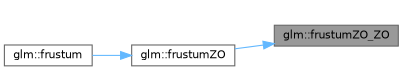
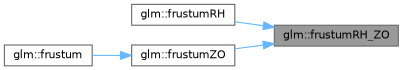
node "glm::frustumRH": added
node "glm::frustumZO_ZO": label "glm::frustumZO_ZO" -> "glm::frustumRH_ZO"
